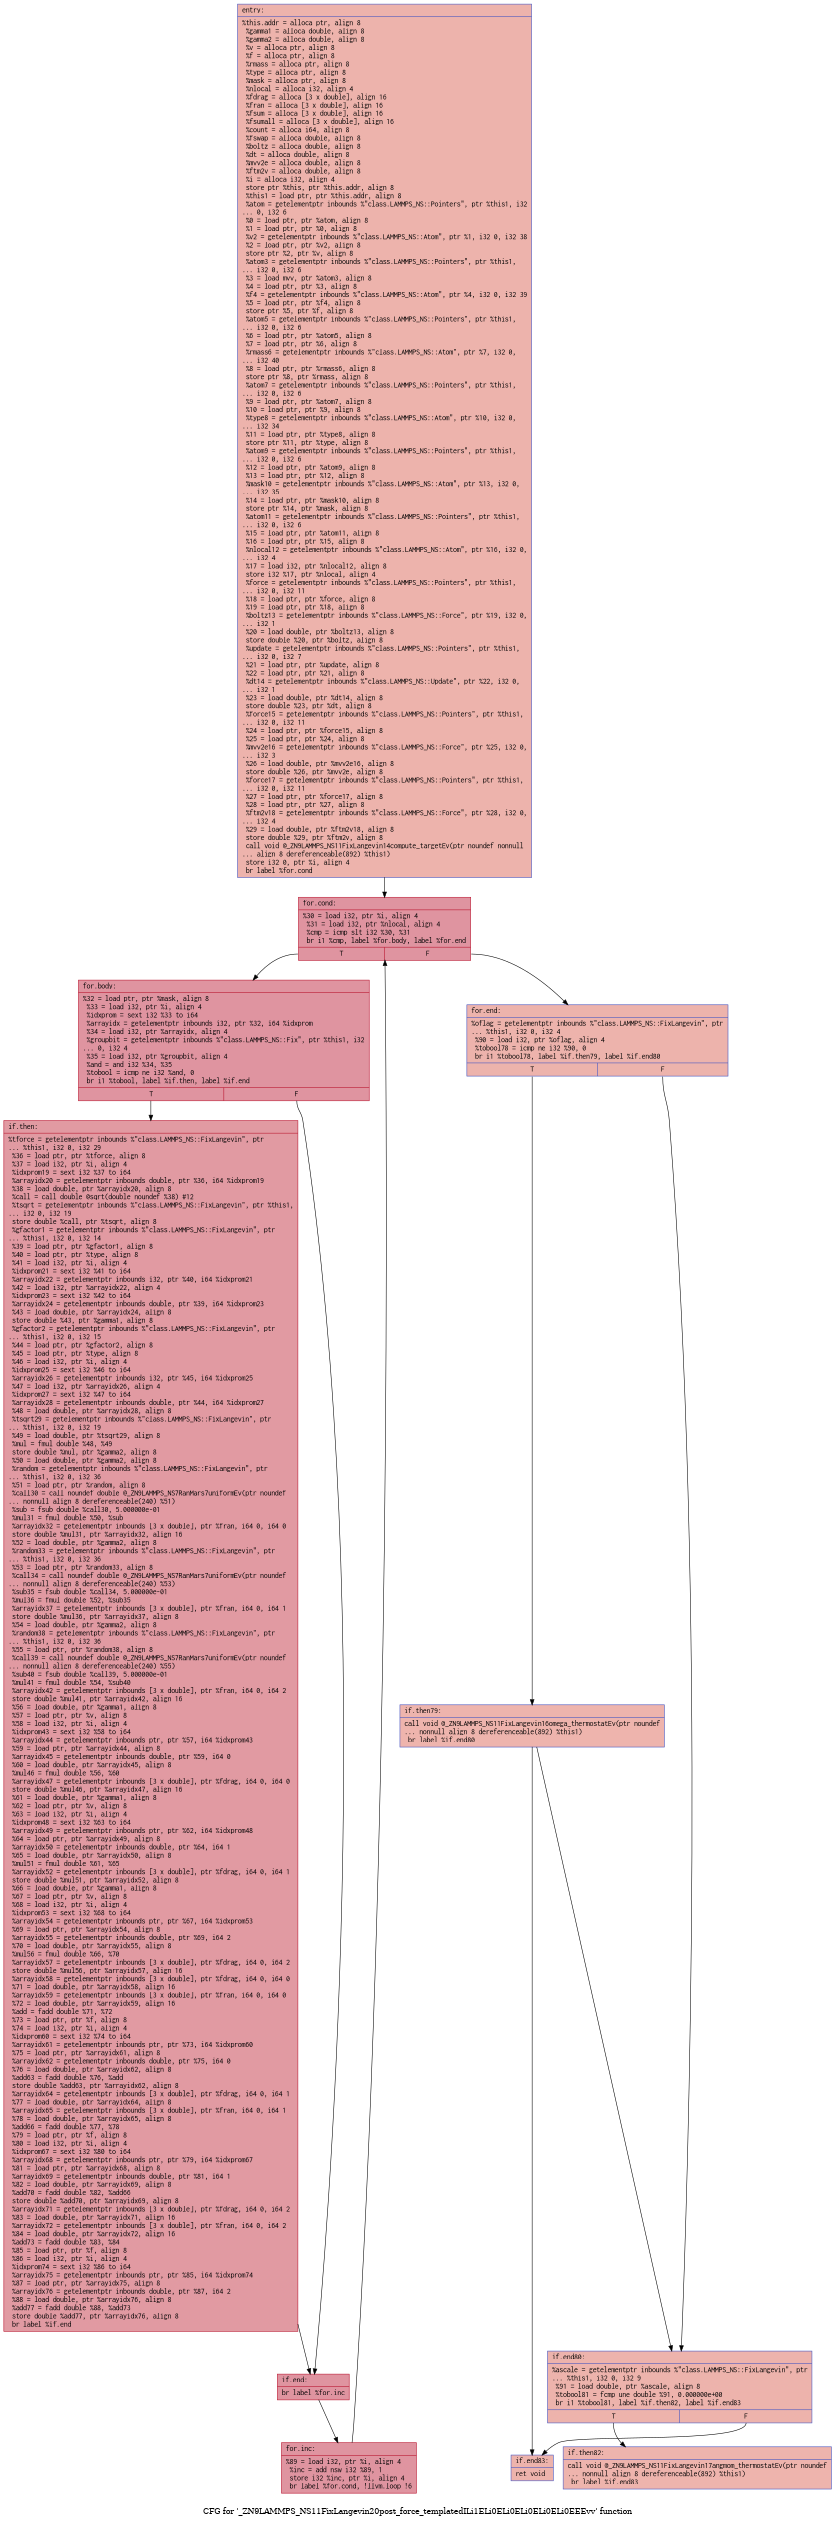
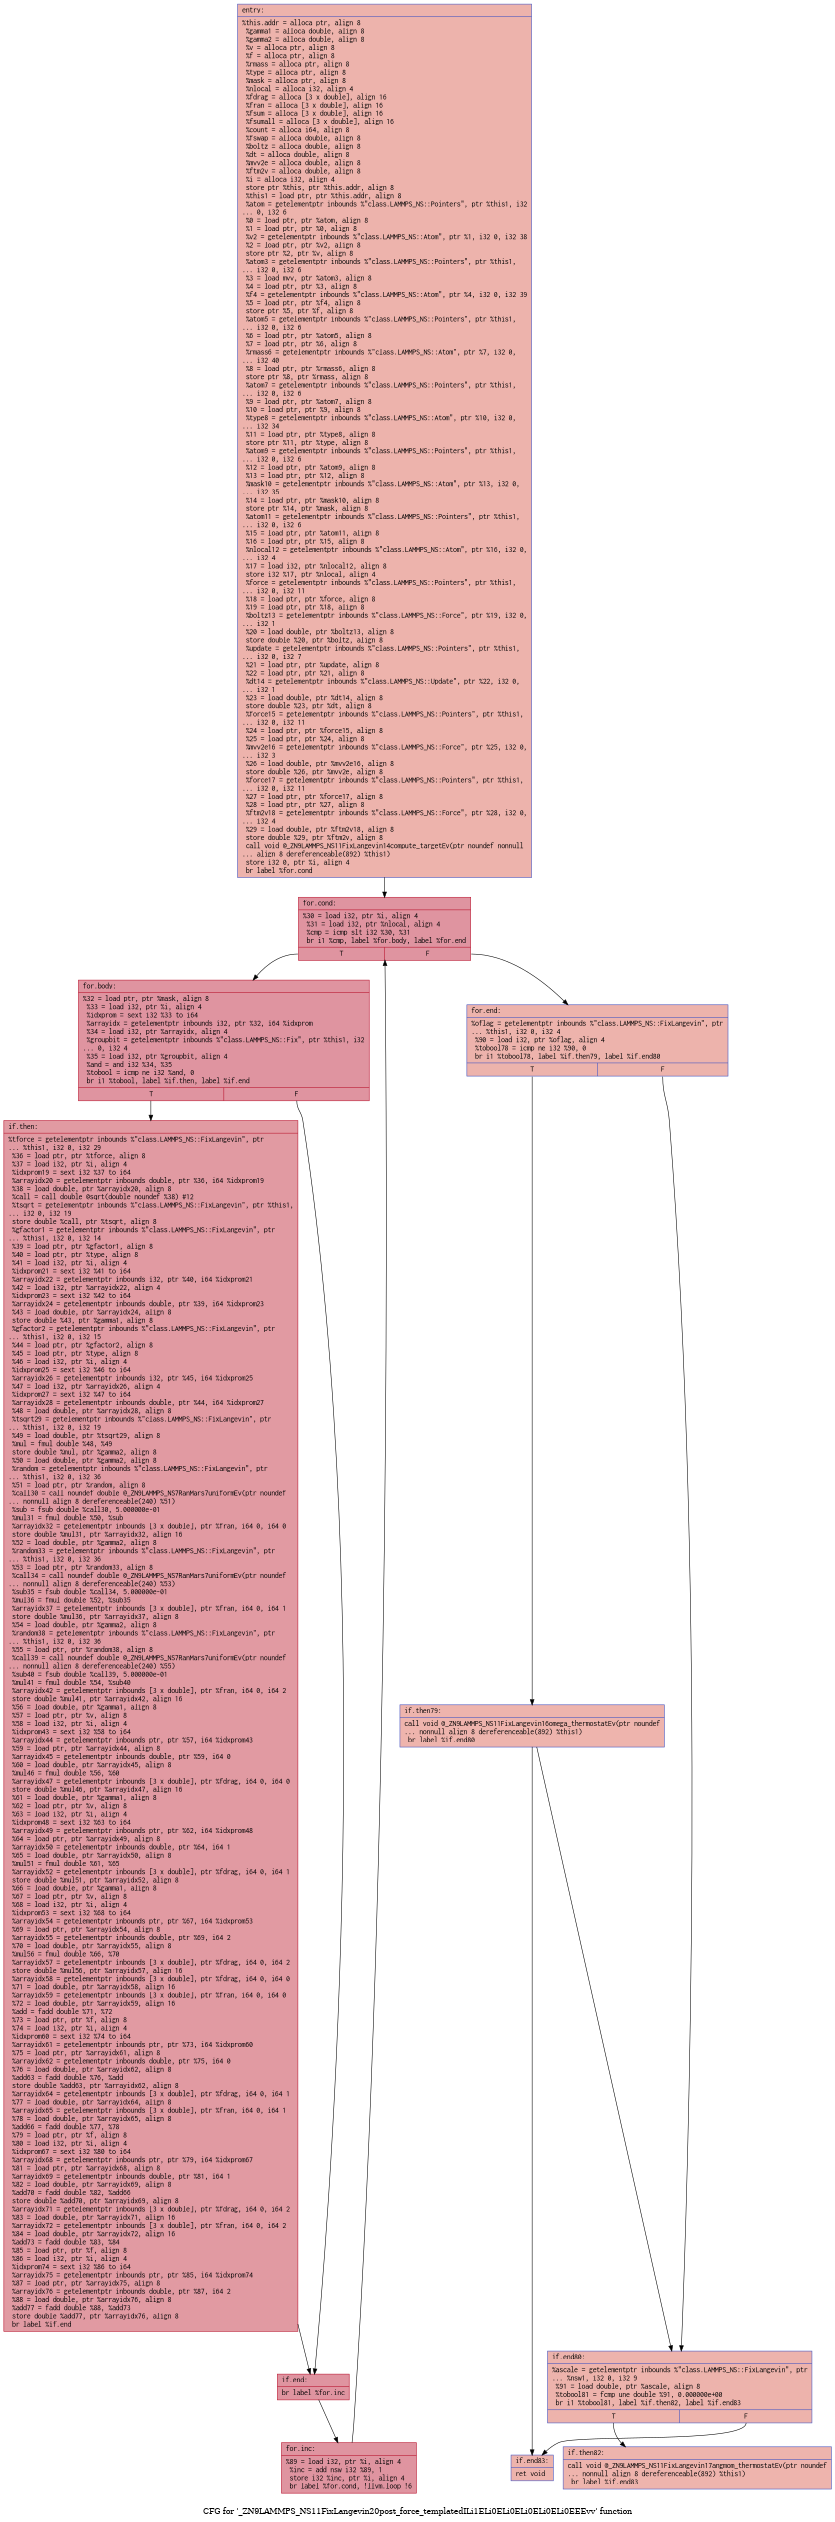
node "if.end80:": text "... %this1, i32 0, i32 9" -> "... %nsw1, i32 0, i32 9"
